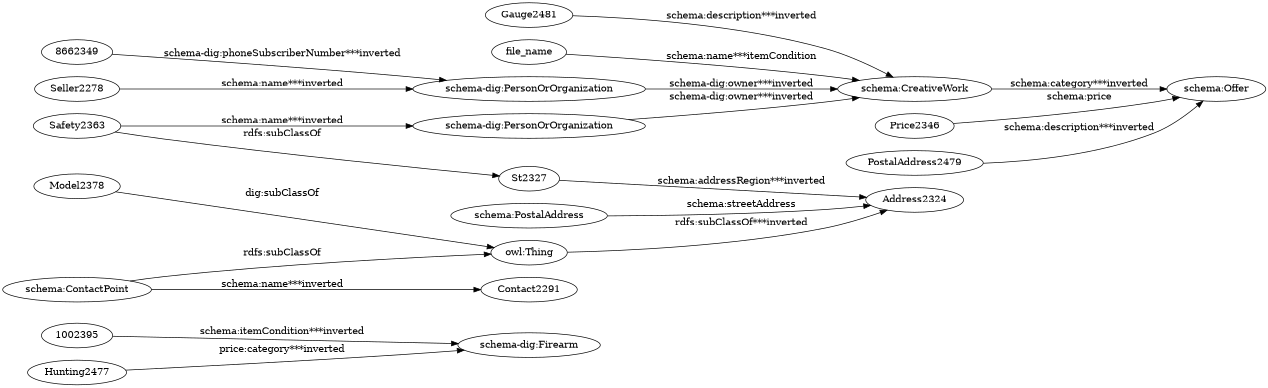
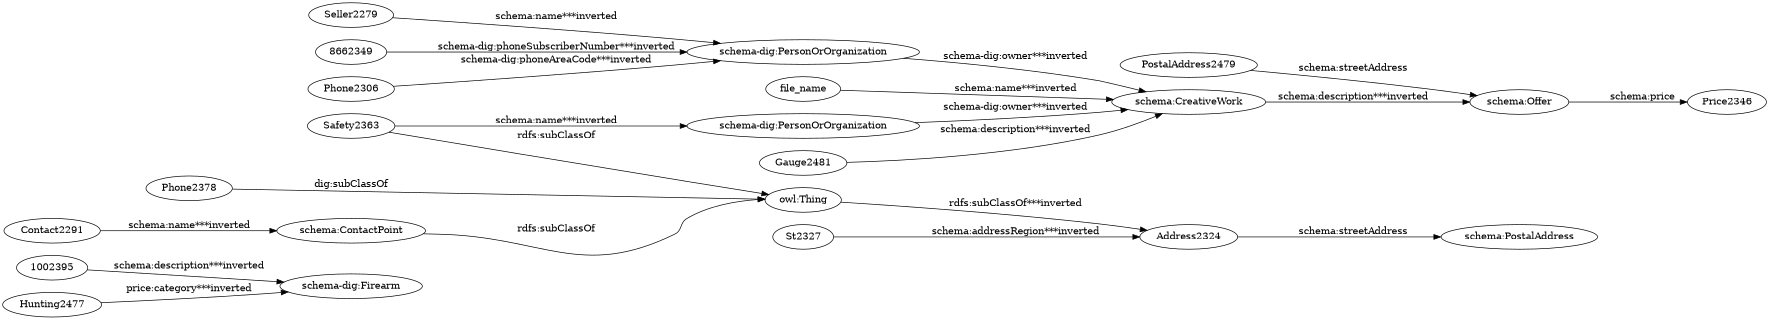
edge "file_name" -> "schema:CreativeWork": label "schema:name***itemCondition" -> "schema:name***inverted"
edge "schema:CreativeWork" -> "schema:Offer": label "schema:category***inverted" -> "schema:description***inverted"
node "Seller2278": label "Seller2278" -> "Seller2279"
node "Phone2306": added
edge "Price2346" -> "schema:Offer": reversed
edge "PostalAddress2479" -> "schema:Offer": label "schema:description***inverted" -> "schema:streetAddress"
edge "Safety2363" -> "St2327": now "Safety2363" -> "owl:Thing"
node "Model2378": label "Model2378" -> "Phone2378"
edge "schema:PostalAddress" -> "Address2324": reversed
edge "schema:ContactPoint" -> "Contact2291": reversed
edge "1002395" -> "schema-dig:Firearm": label "schema:itemCondition***inverted" -> "schema:description***inverted"
